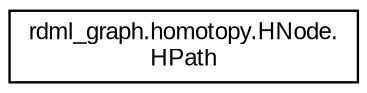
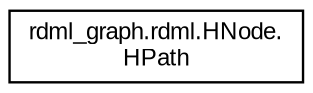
node "rdml_graph.homotopy.HNode. HPath": label "rdml_graph.homotopy.HNode. HPath" -> "rdml_graph.rdml.HNode. HPath"
